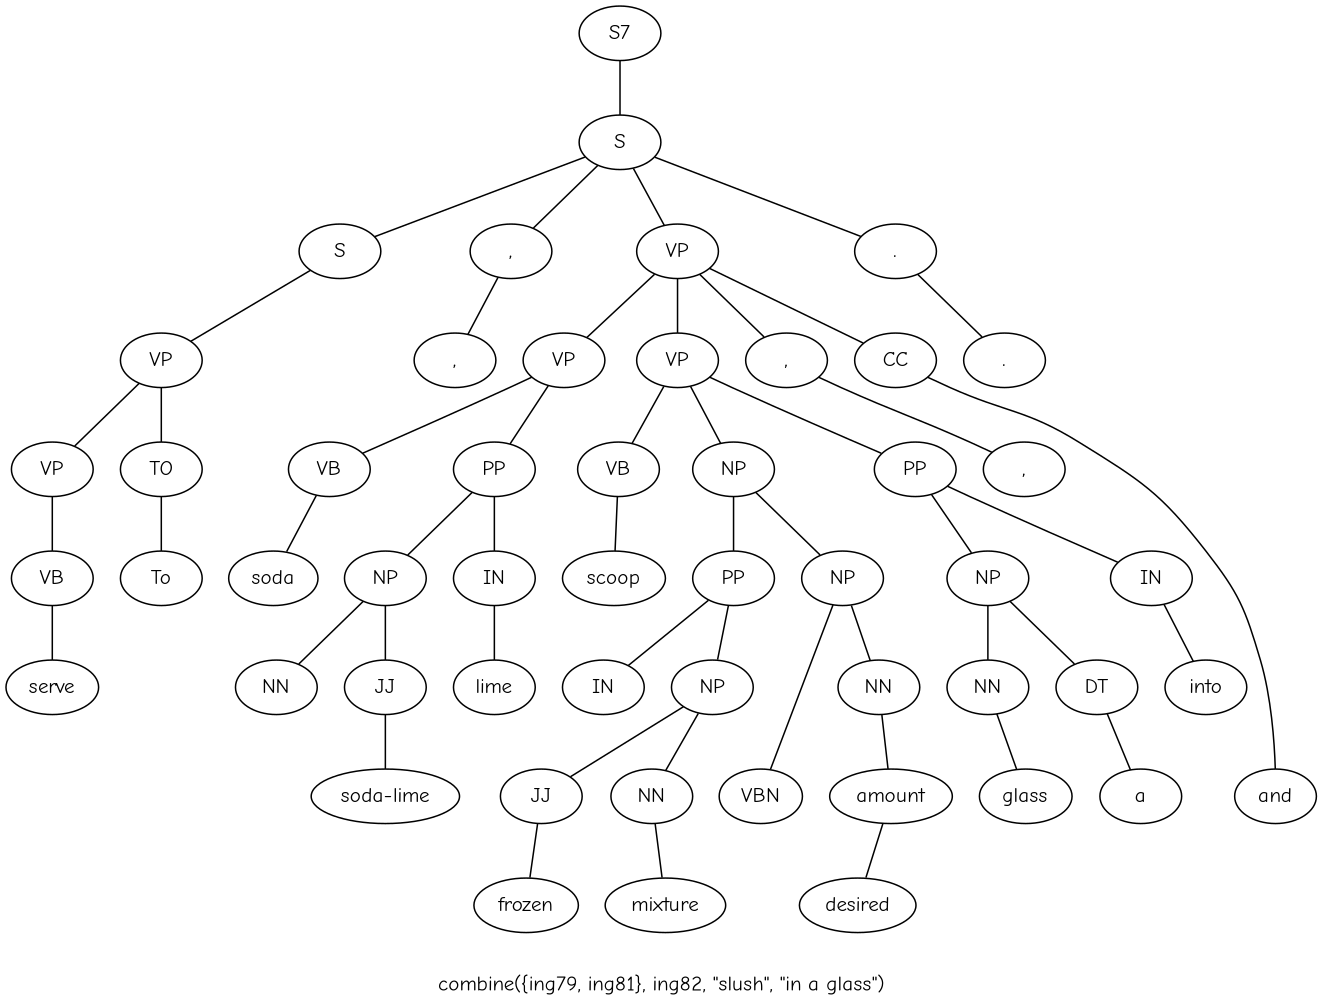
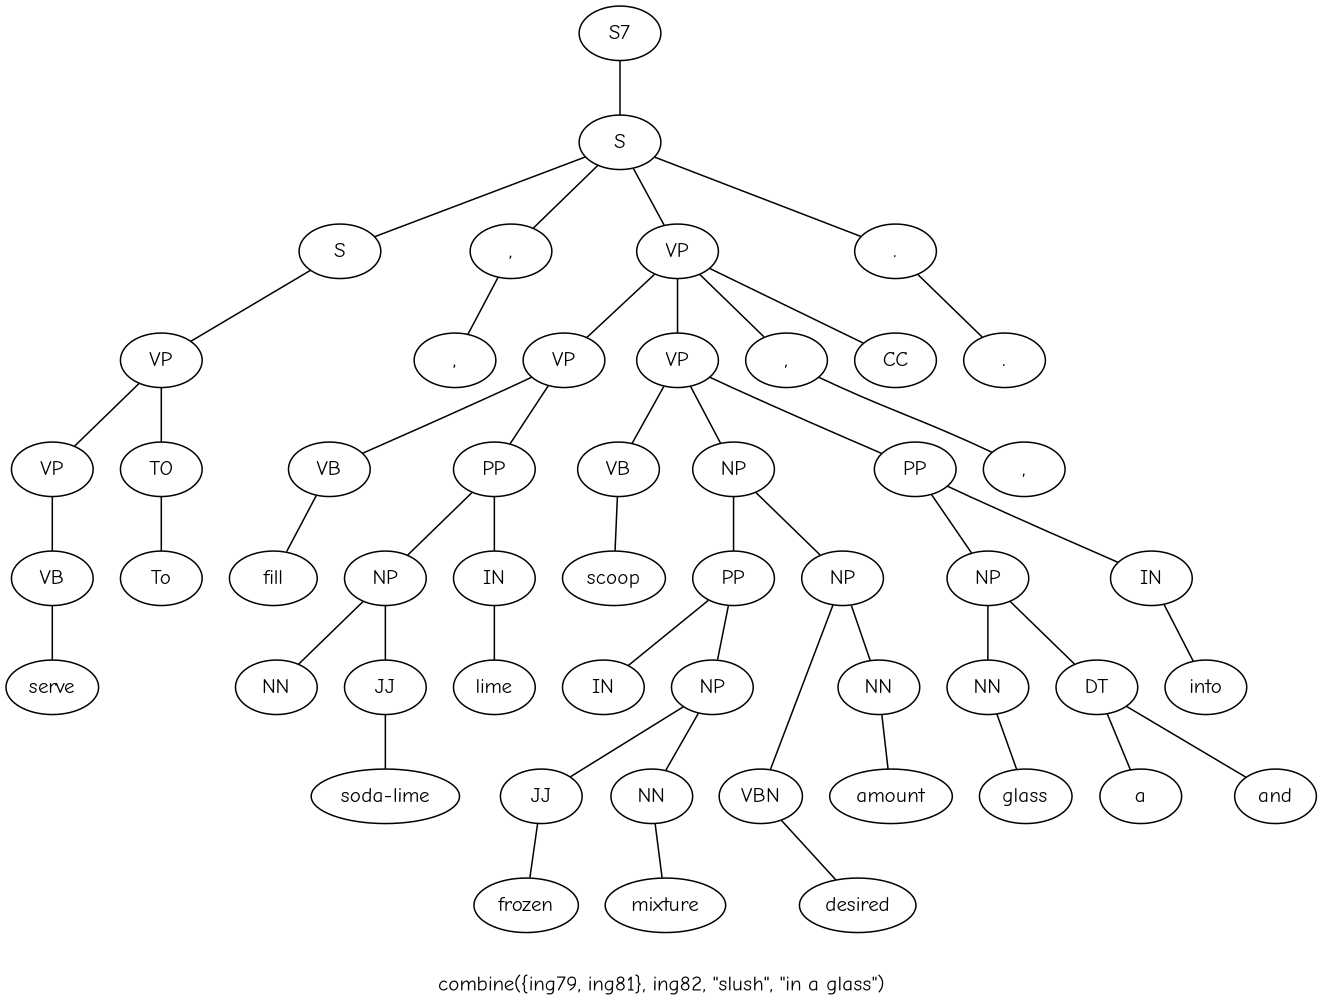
edge "CC" -- "and": now "DT" -- "and"
node "soda": label "soda" -> "fill"
edge "amount" -- "desired": now "VBN" -- "desired"
